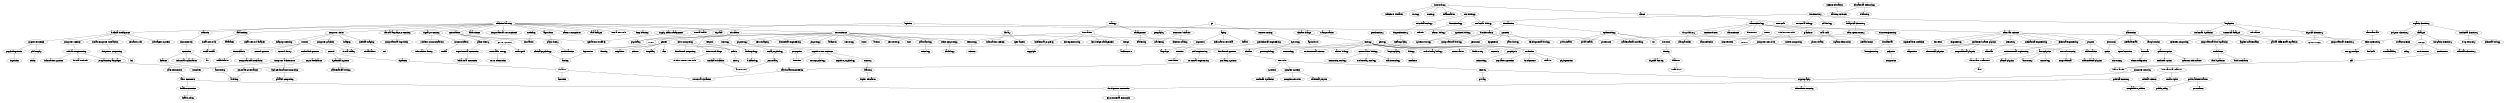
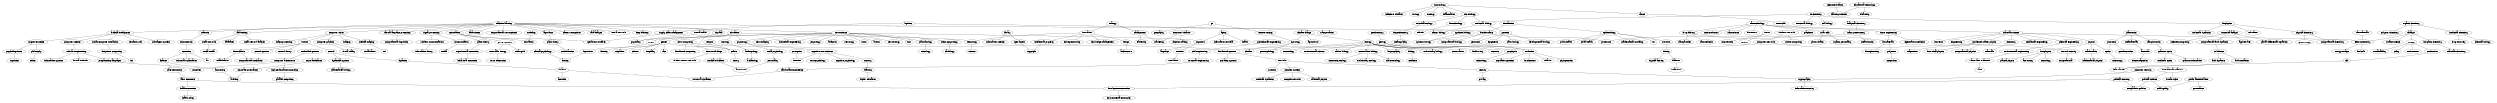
node "organic electronics": label "organic electronics" -> "organic personality"
node "applied mathematics": label "applied mathematics" -> "applied race"
